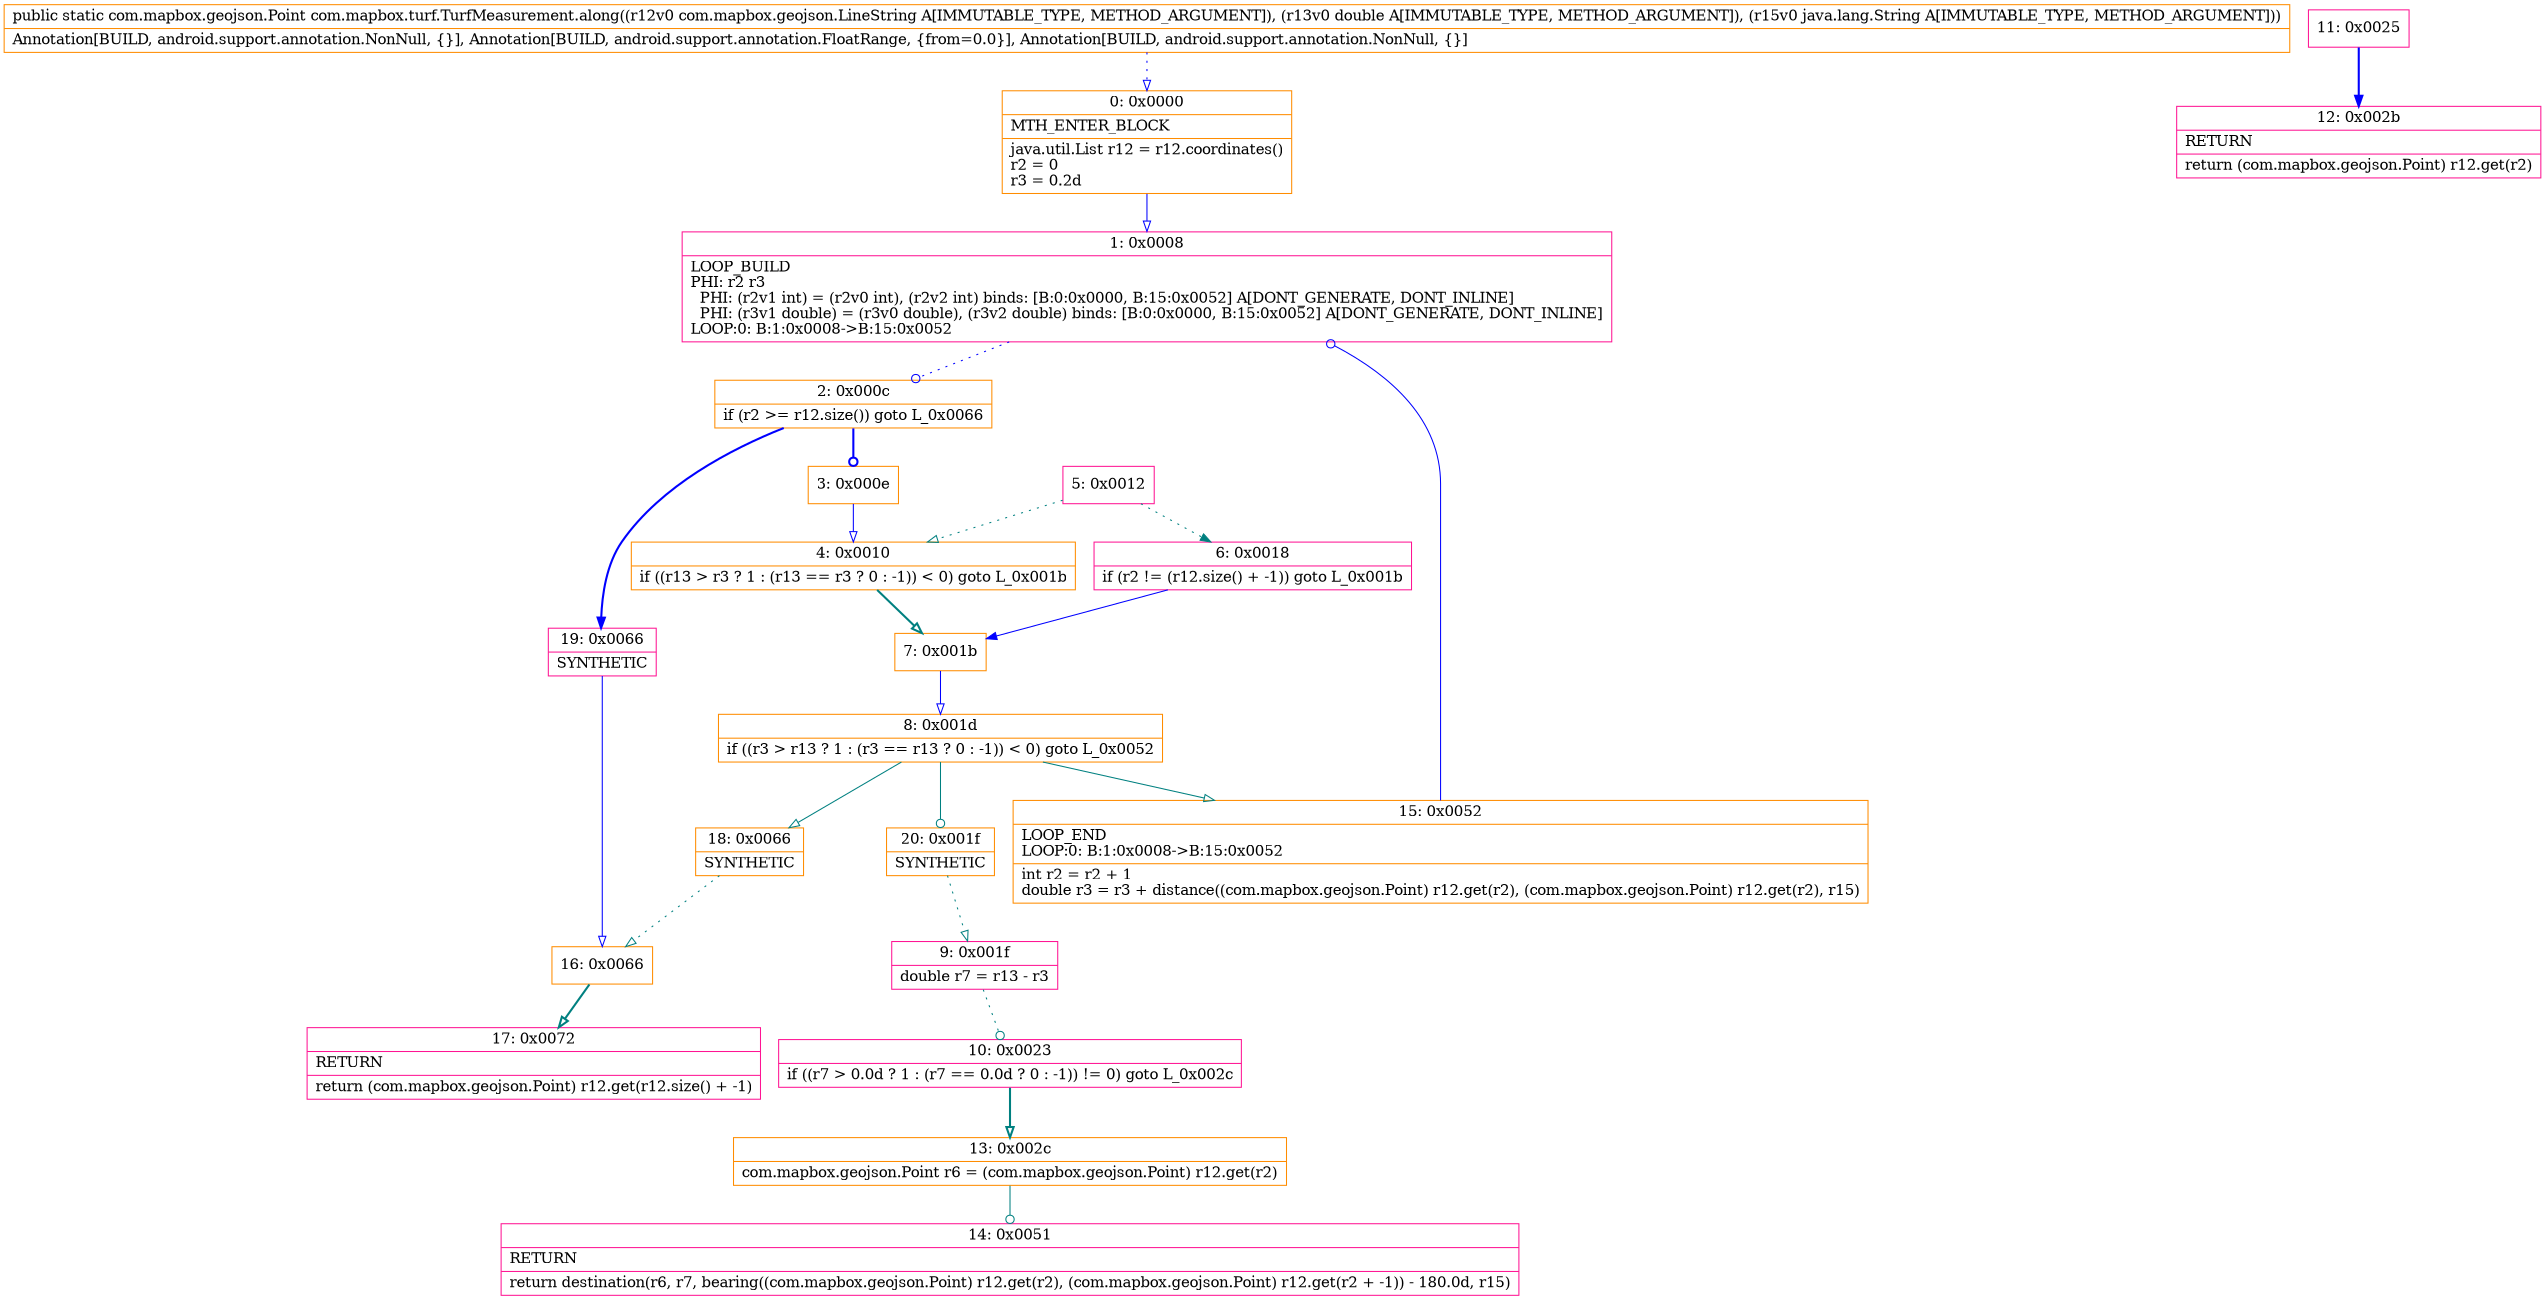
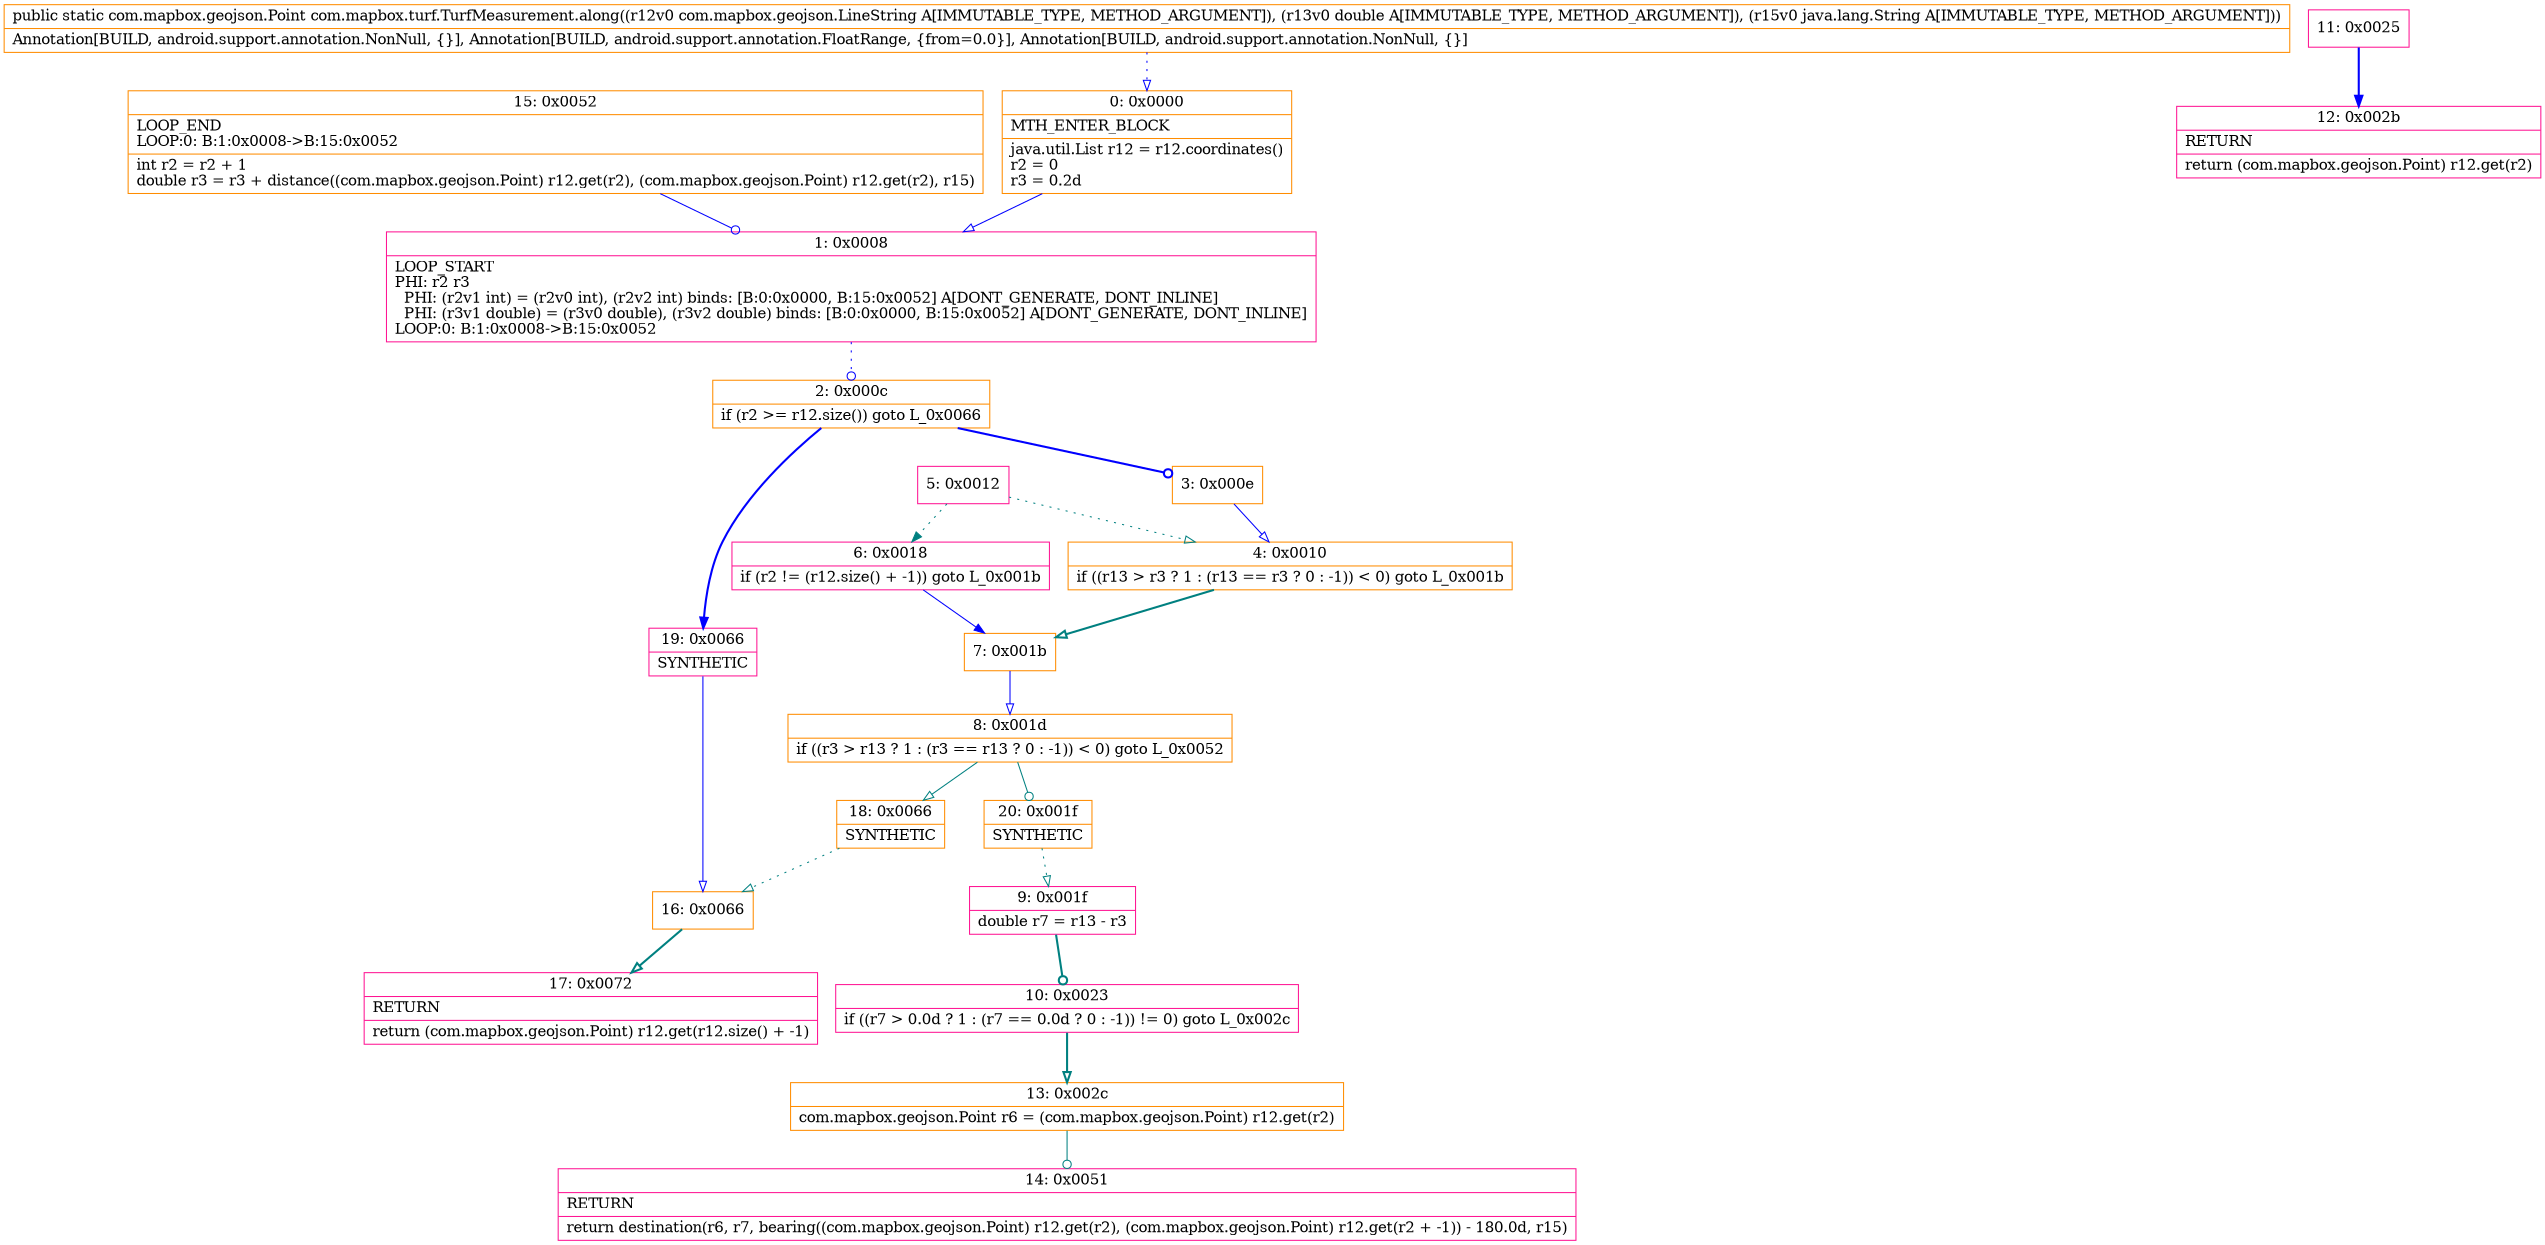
node "1: 0x0008": text "LOOP_BUILD" -> "LOOP_START"
edge "8: 0x001d" -> "15: 0x0052": removed
edge "9: 0x001f" -> "10: 0x0023": style dotted -> bold
